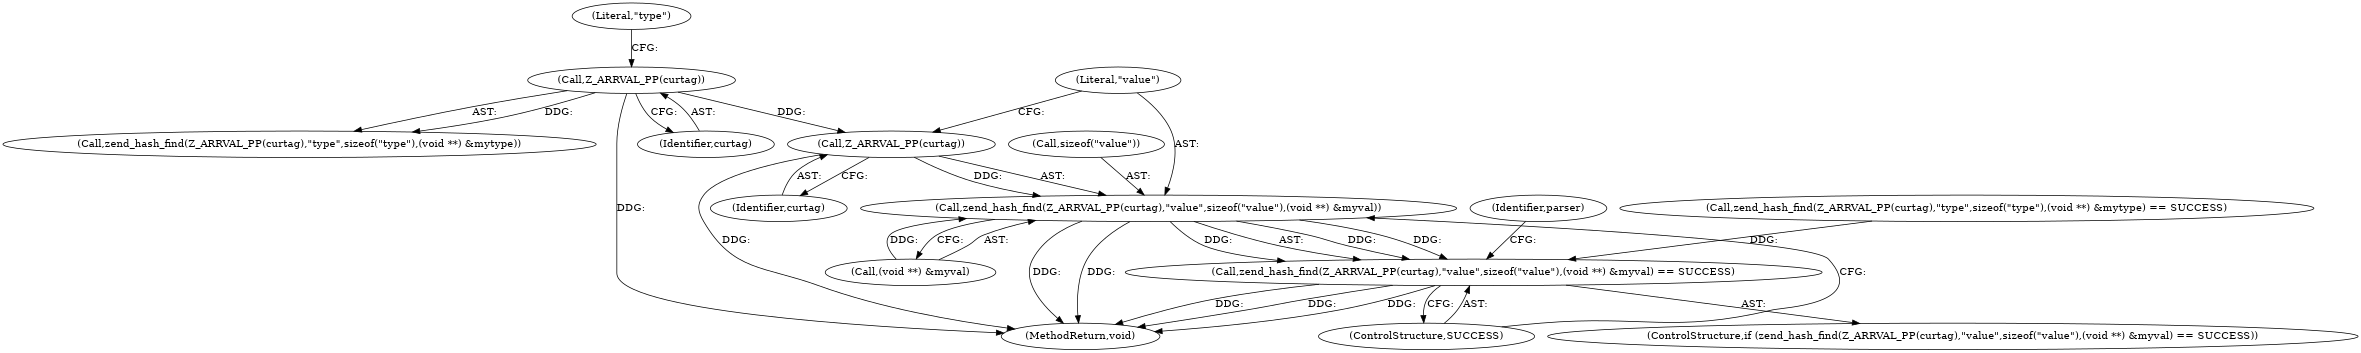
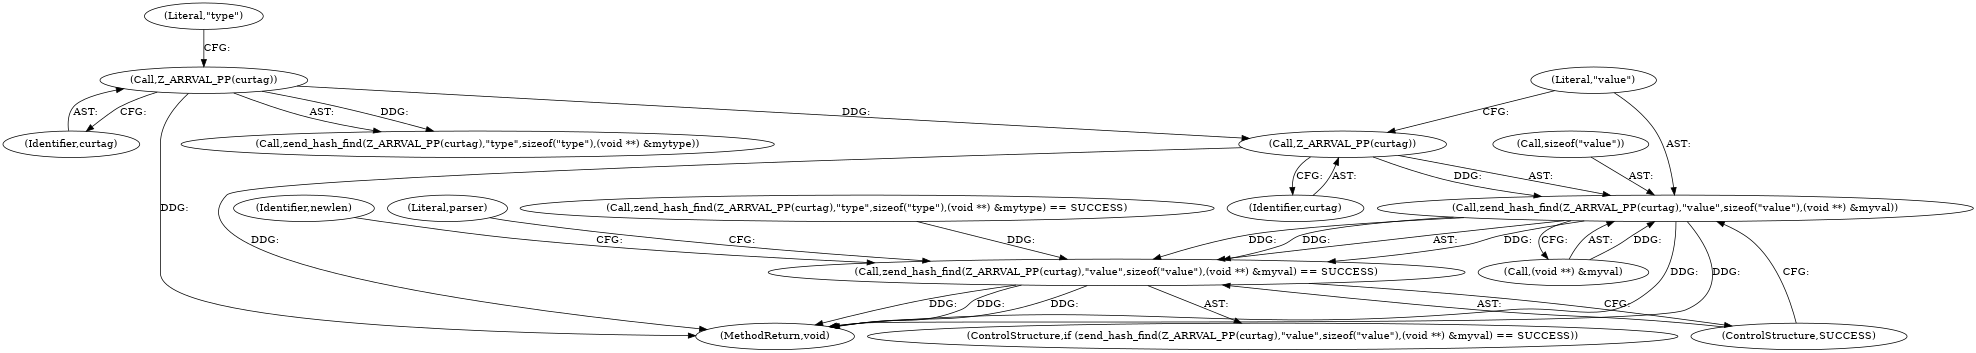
node "(Identifier,newlen)": added
node "(Identifier,parser)": label "(Identifier,parser)" -> "(Literal,parser)"
